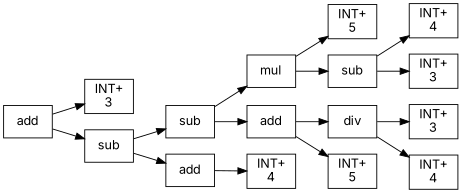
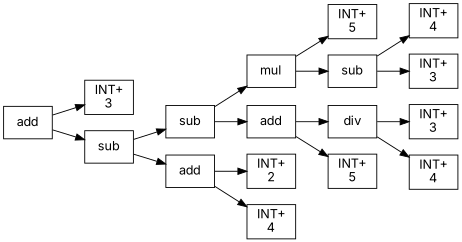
node "INT+ 2": added
